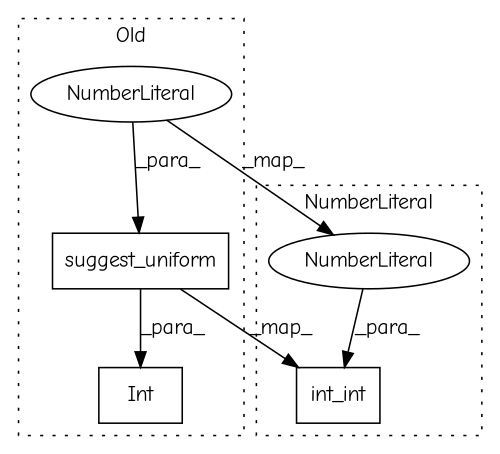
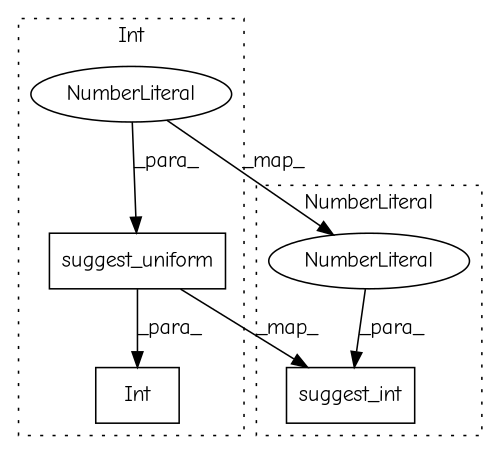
cluster "Old": label "Old" -> "Int"
node "int_int": label "int_int" -> "suggest_int"
